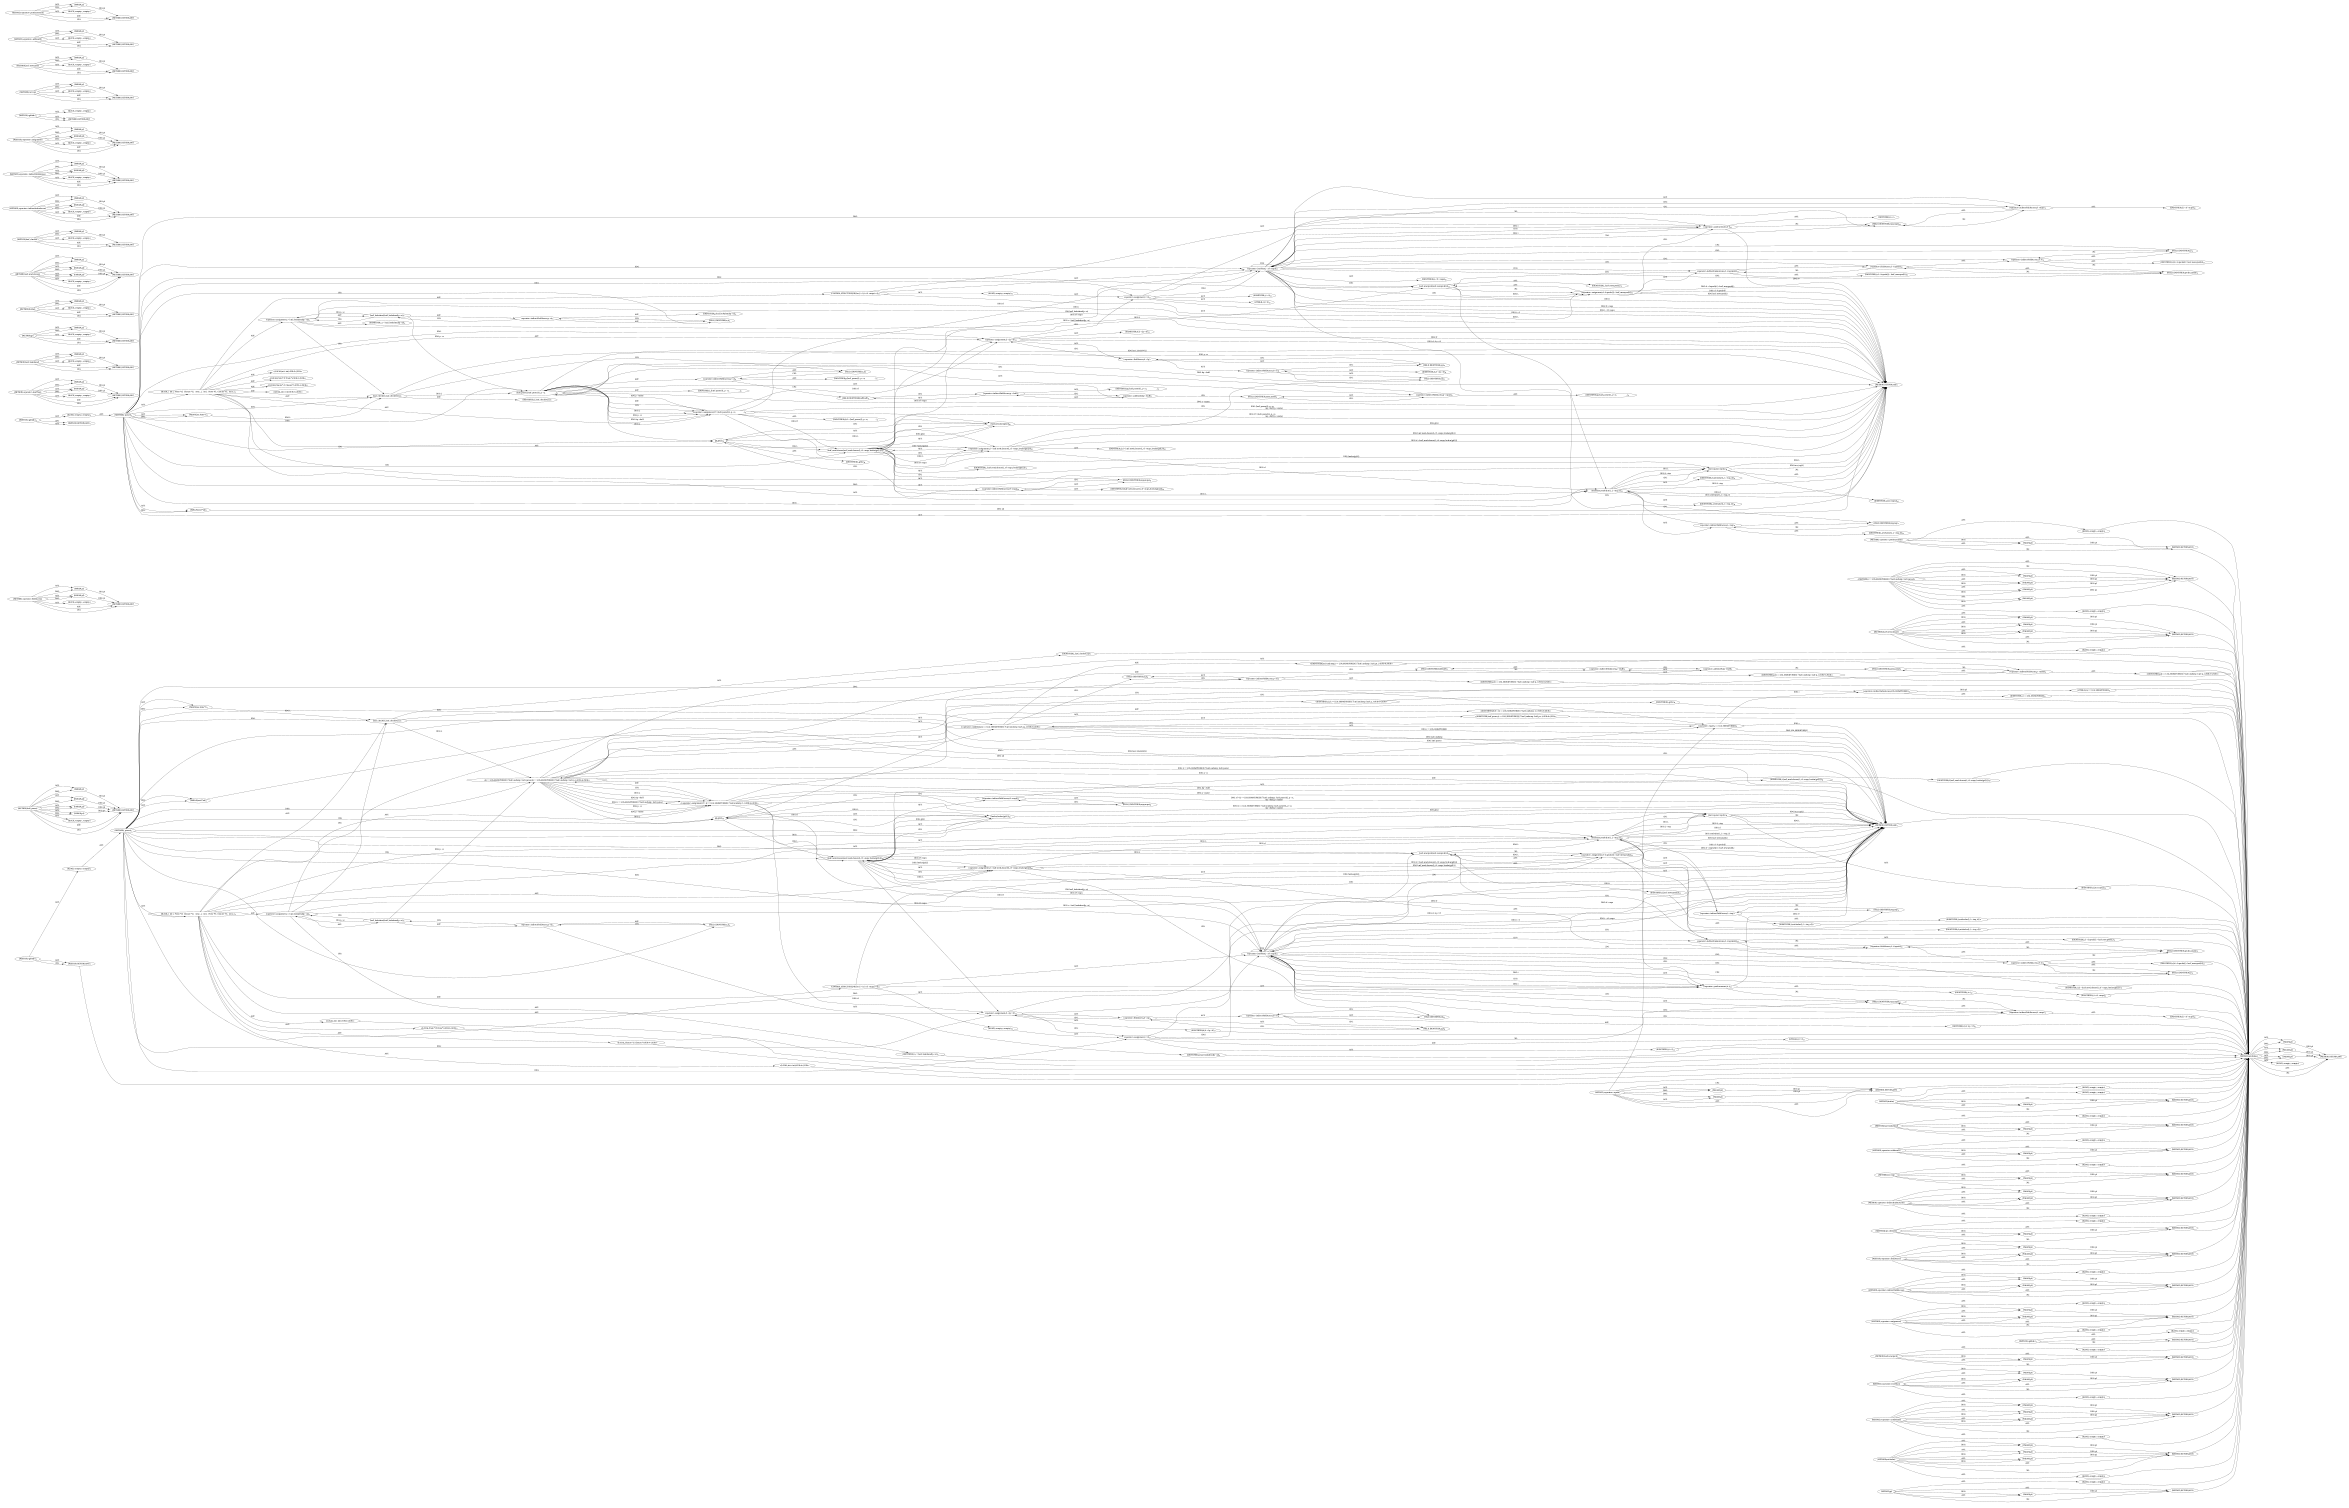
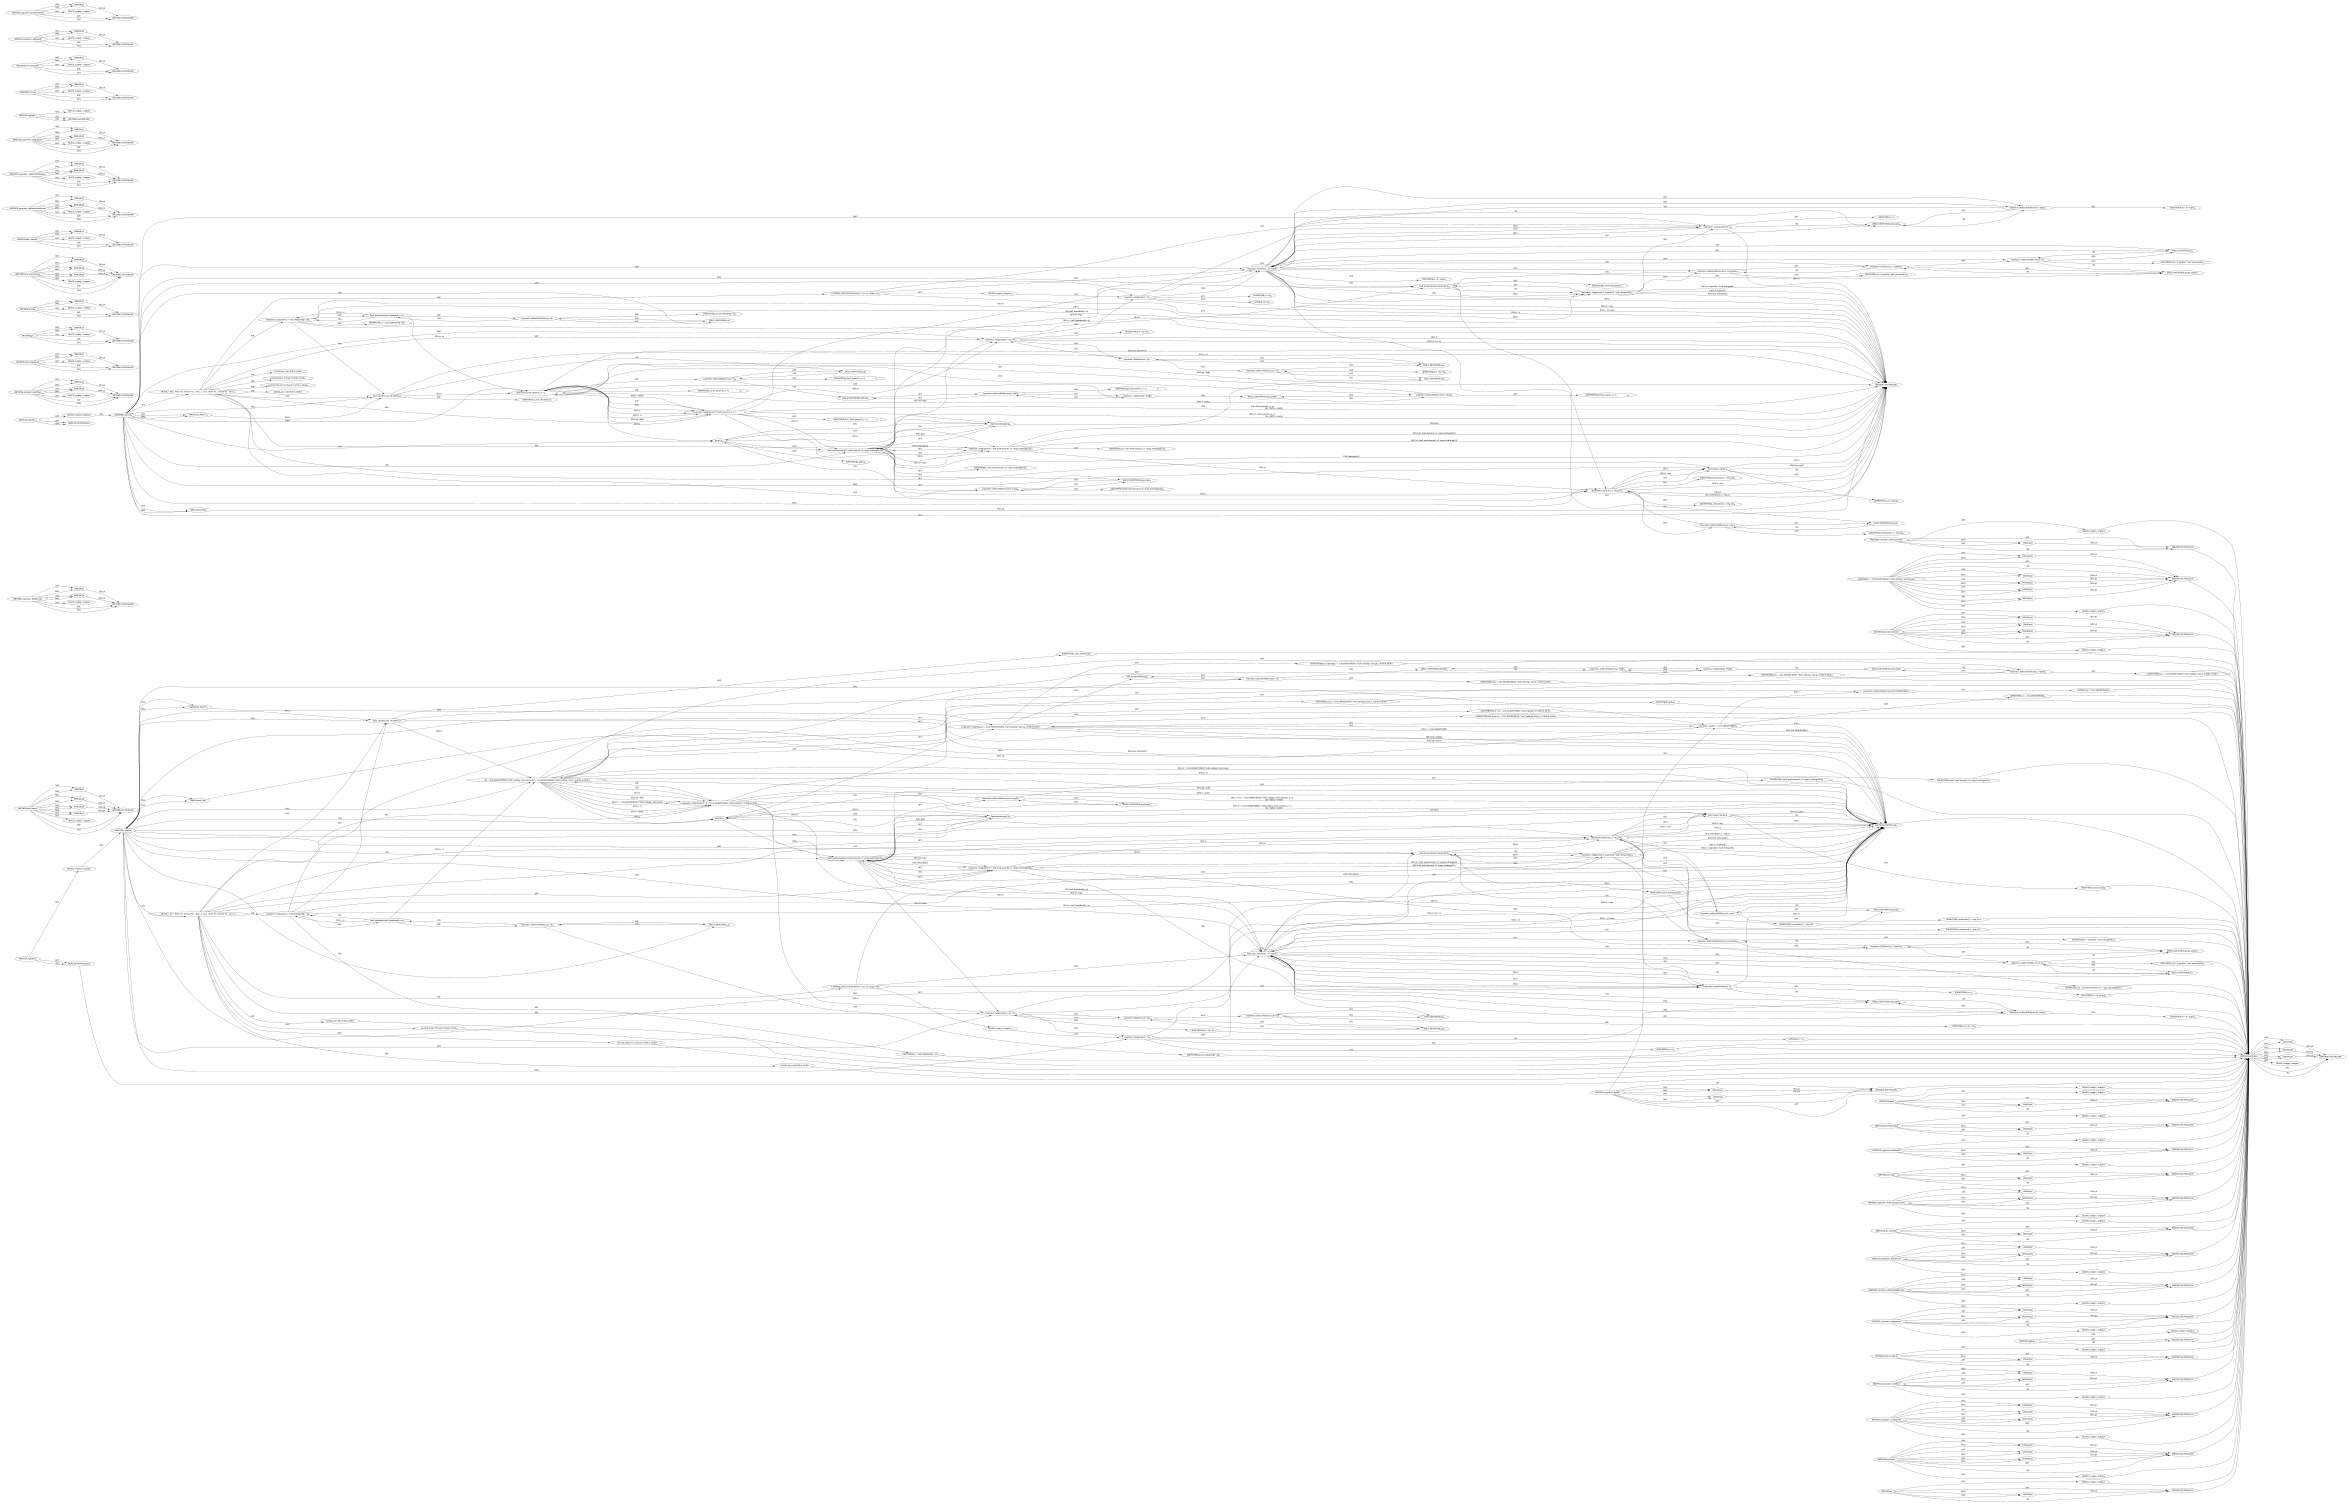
node "(PARAM,p5)": added
edge "(<operator>.indirectIndexAccess,LUA_SIGNATURE[0])" -> "(LITERAL,0,c == LUA_SIGNATURE[0])": label "DDG: p5" -> "AST: "
edge "(<operator>.indirectIndexAccess,LUA_SIGNATURE[0])" -> "(IDENTIFIER,c,c == LUA_SIGNATURE[0])": now "(<operator>.equals,c == LUA_SIGNATURE[0])" -> "(IDENTIFIER,c,c == LUA_SIGNATURE[0])"
